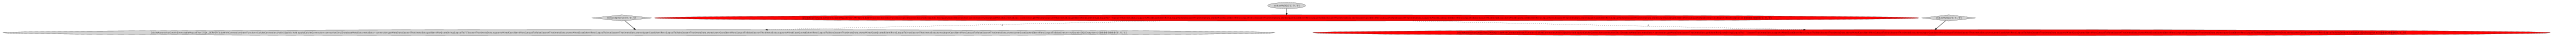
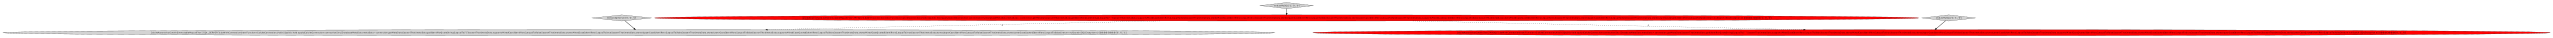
node "testLexMySQL['1', '0', '0']": shape ellipse -> diamond
